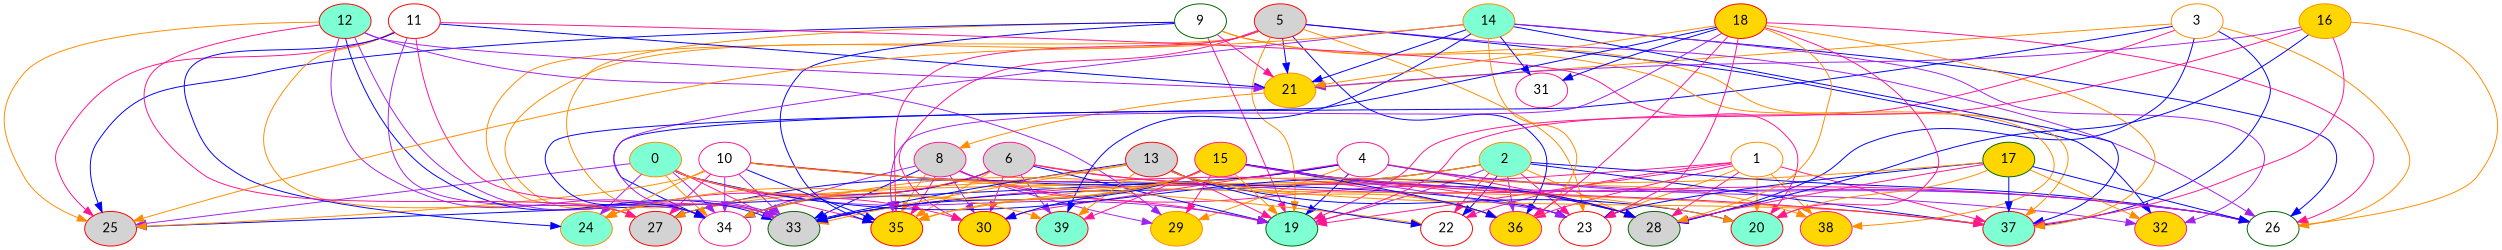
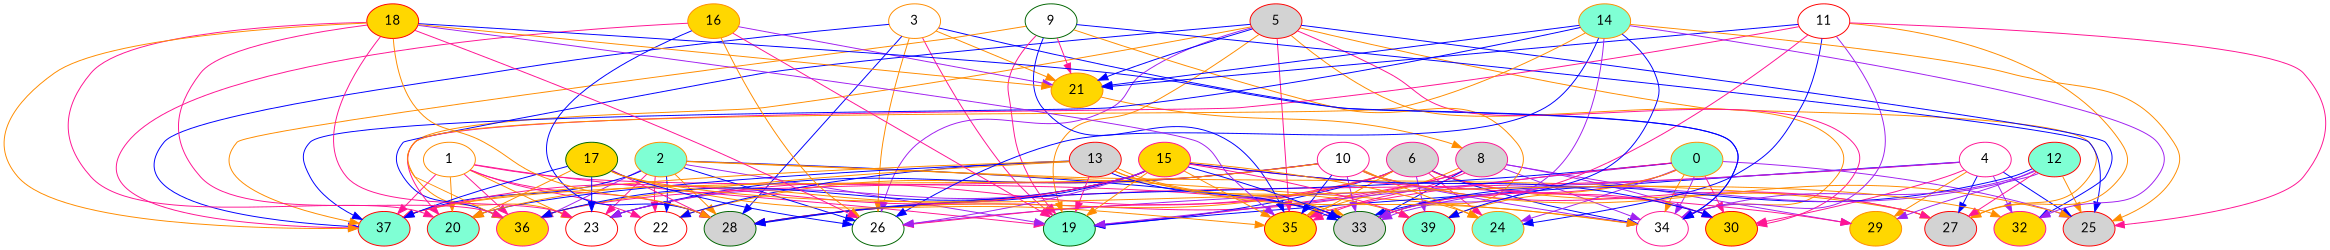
edge "12" -> "21": removed
node "31": removed
node "38": removed
